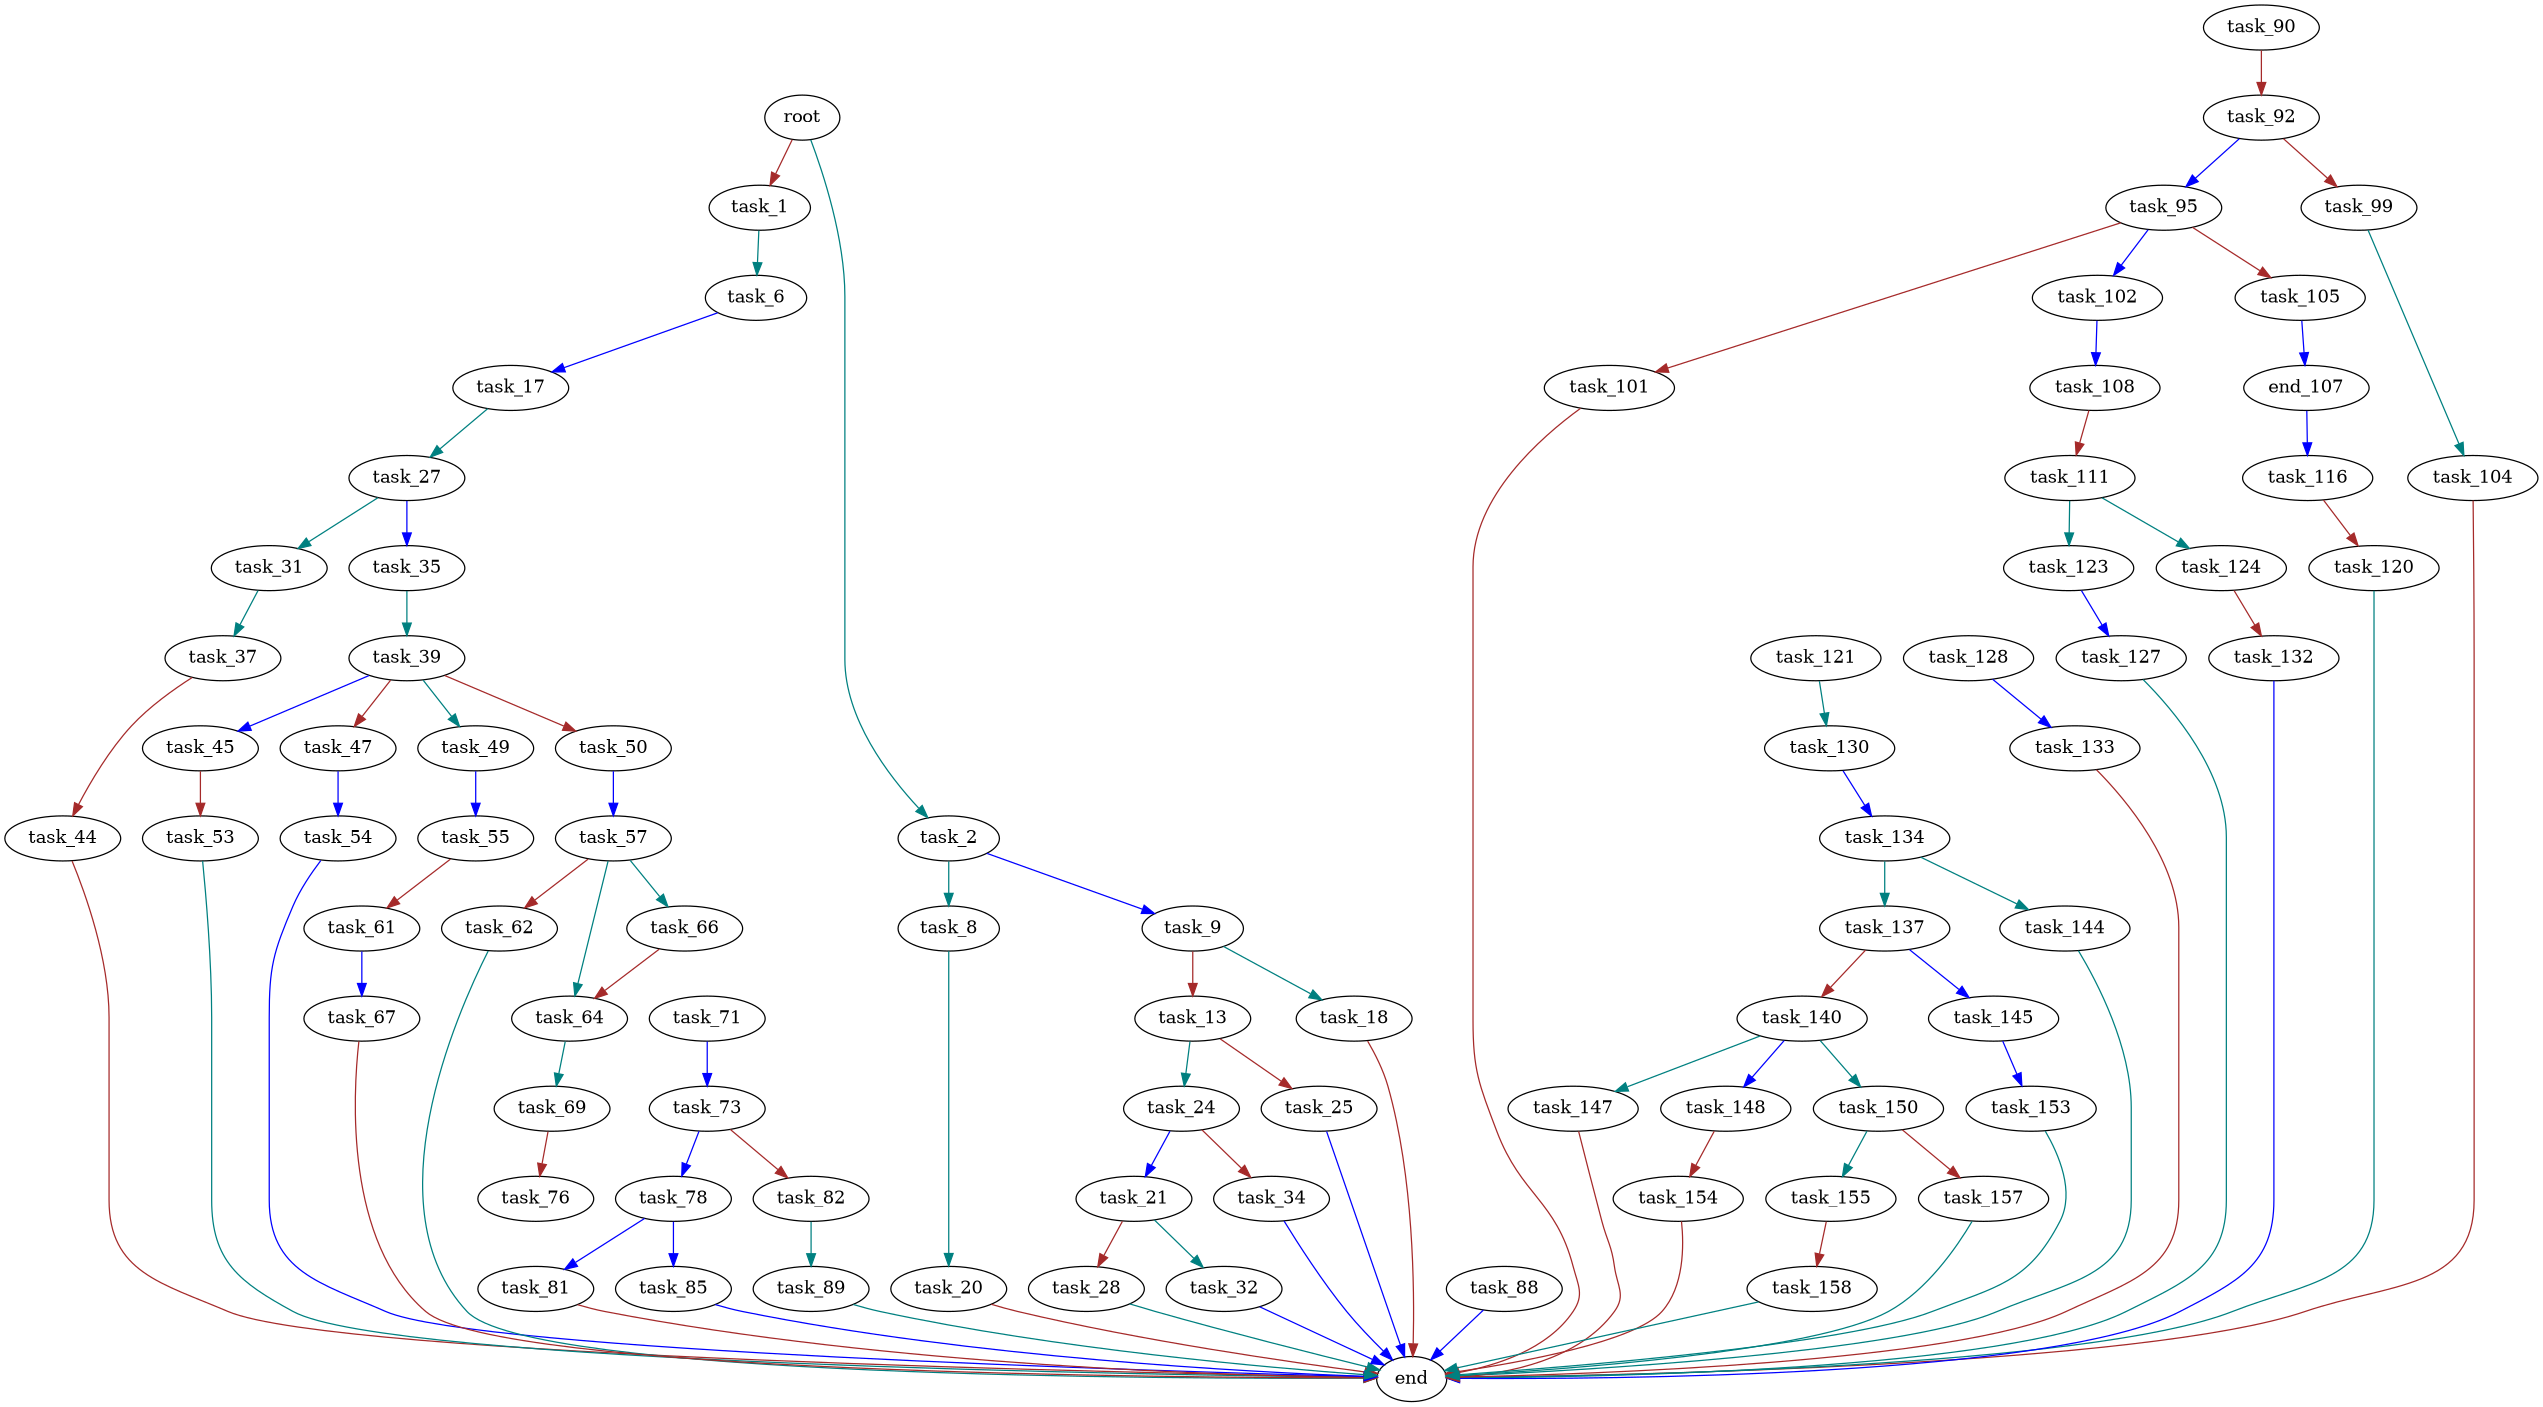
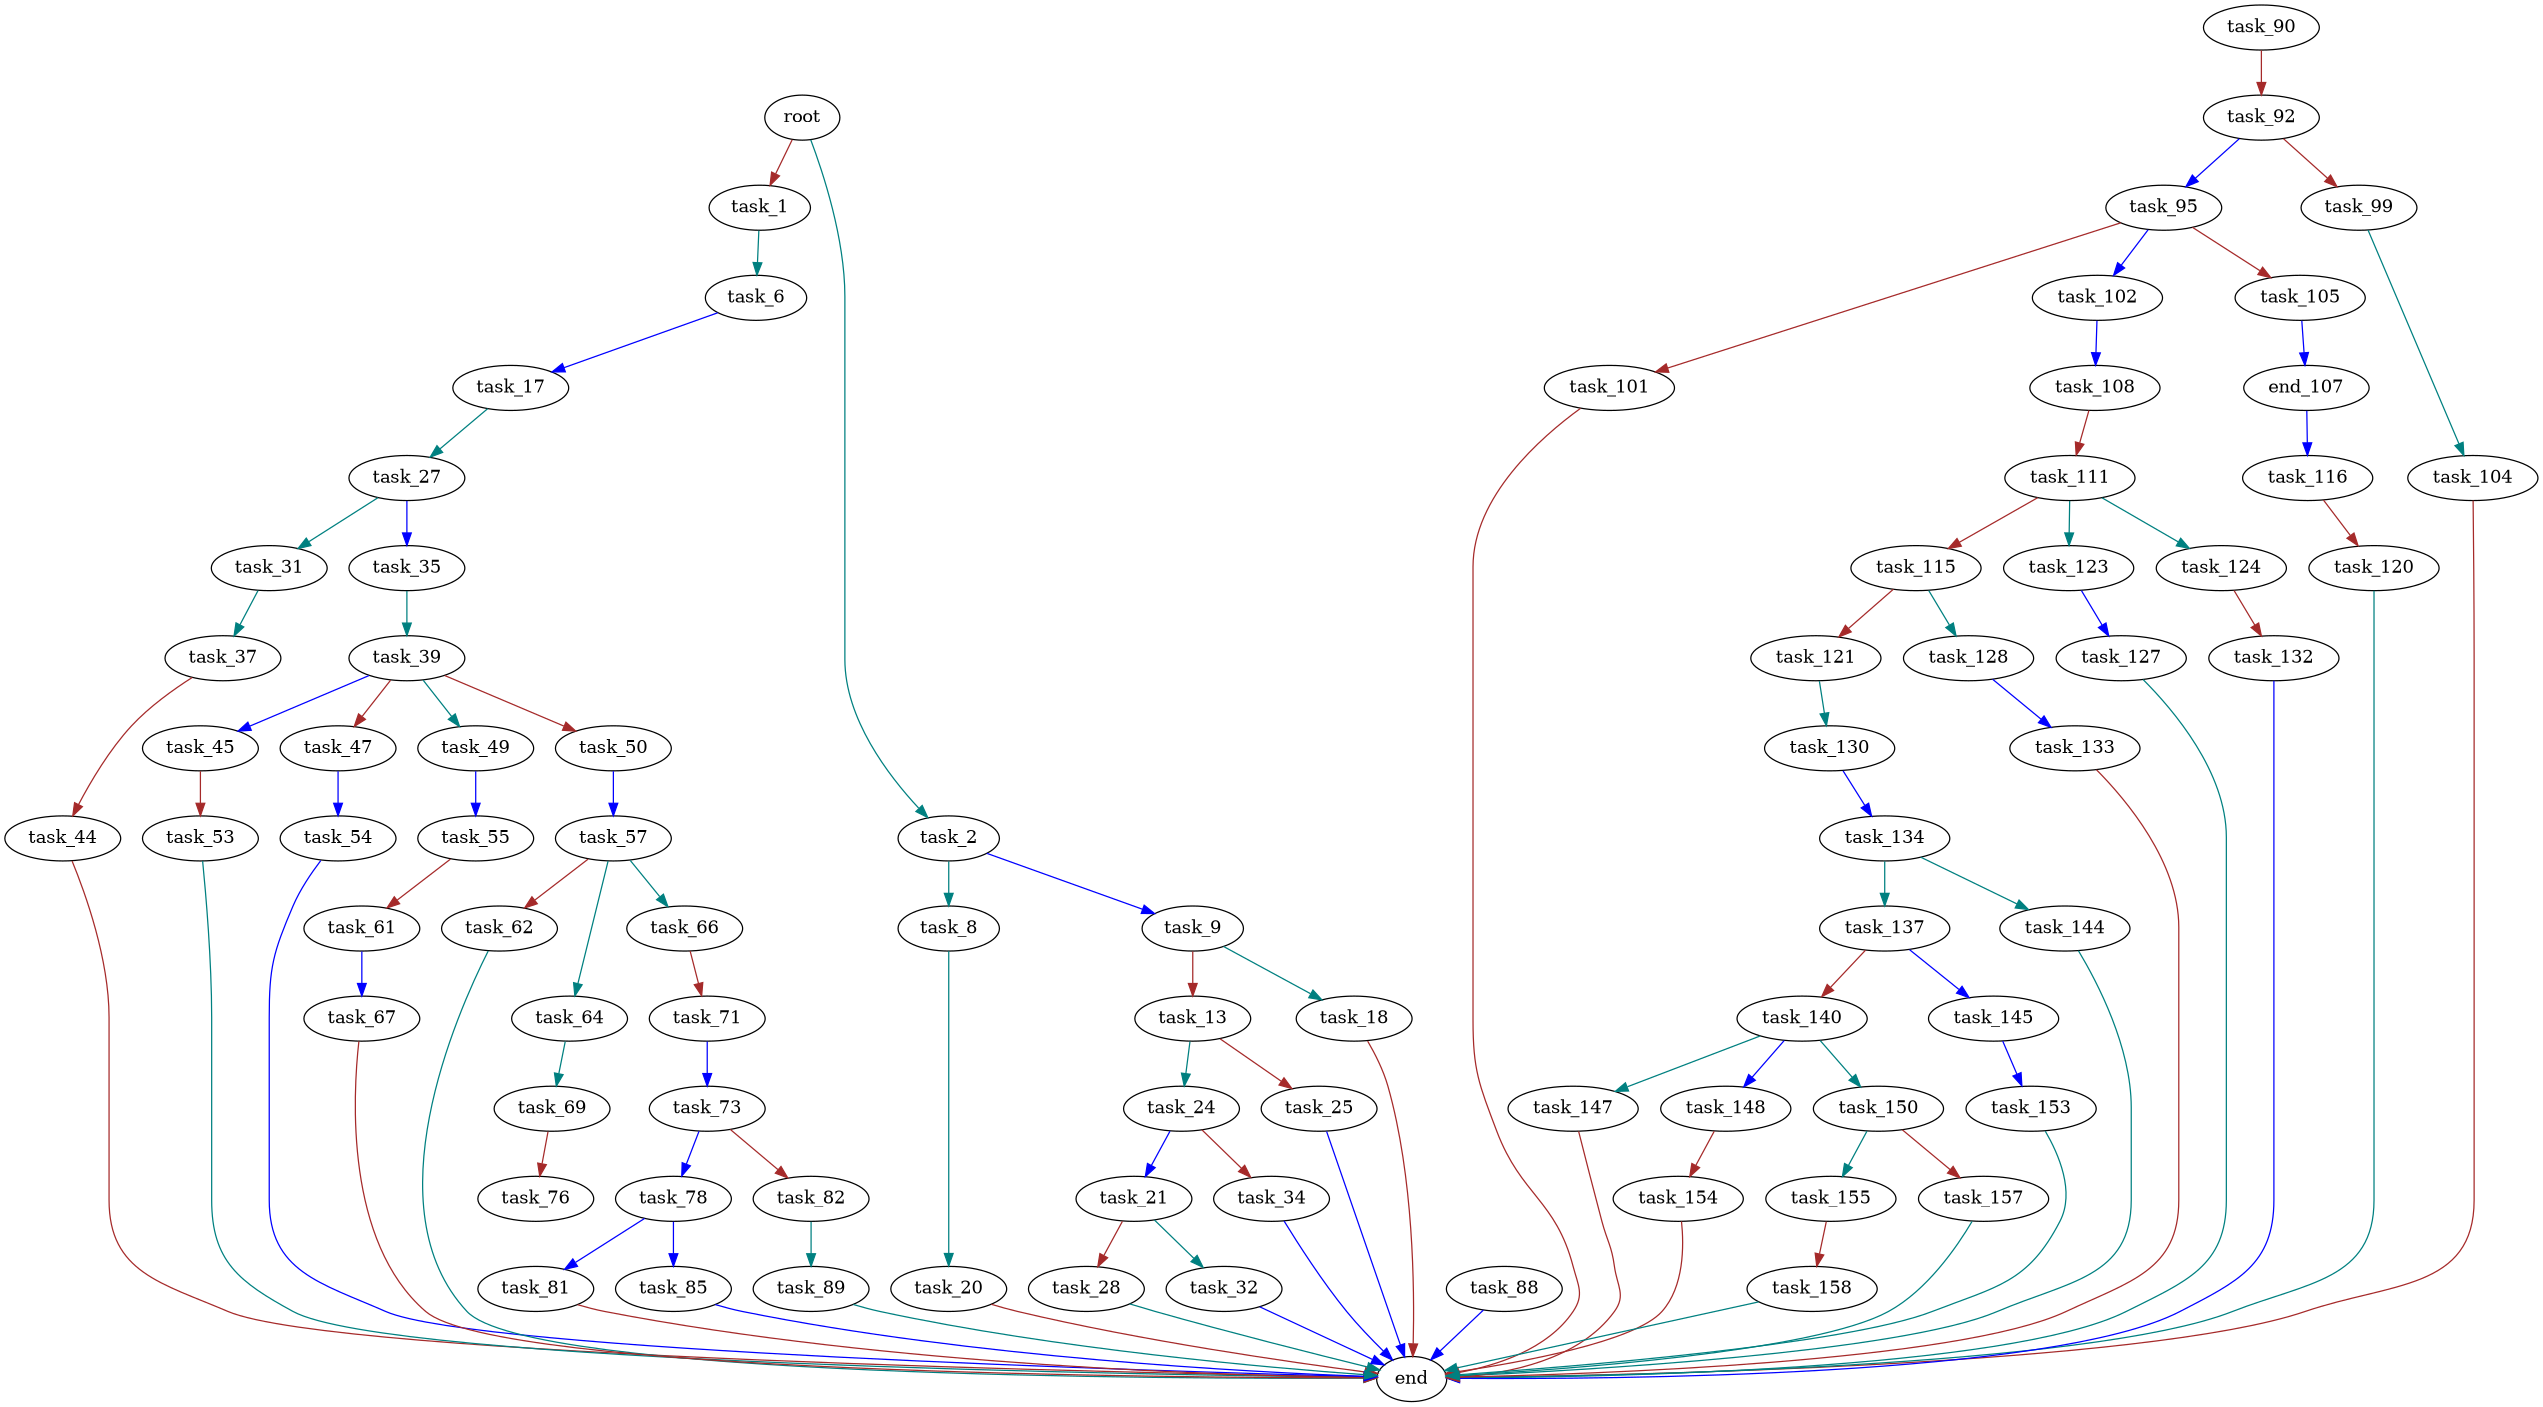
node "task_115": added
edge "task_66" -> "task_64": now "task_66" -> "task_71"
